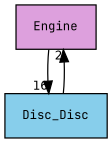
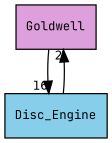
node "Engine": label "Engine" -> "Goldwell"
node "Disc_Disc": label "Disc_Disc" -> "Disc_Engine"
